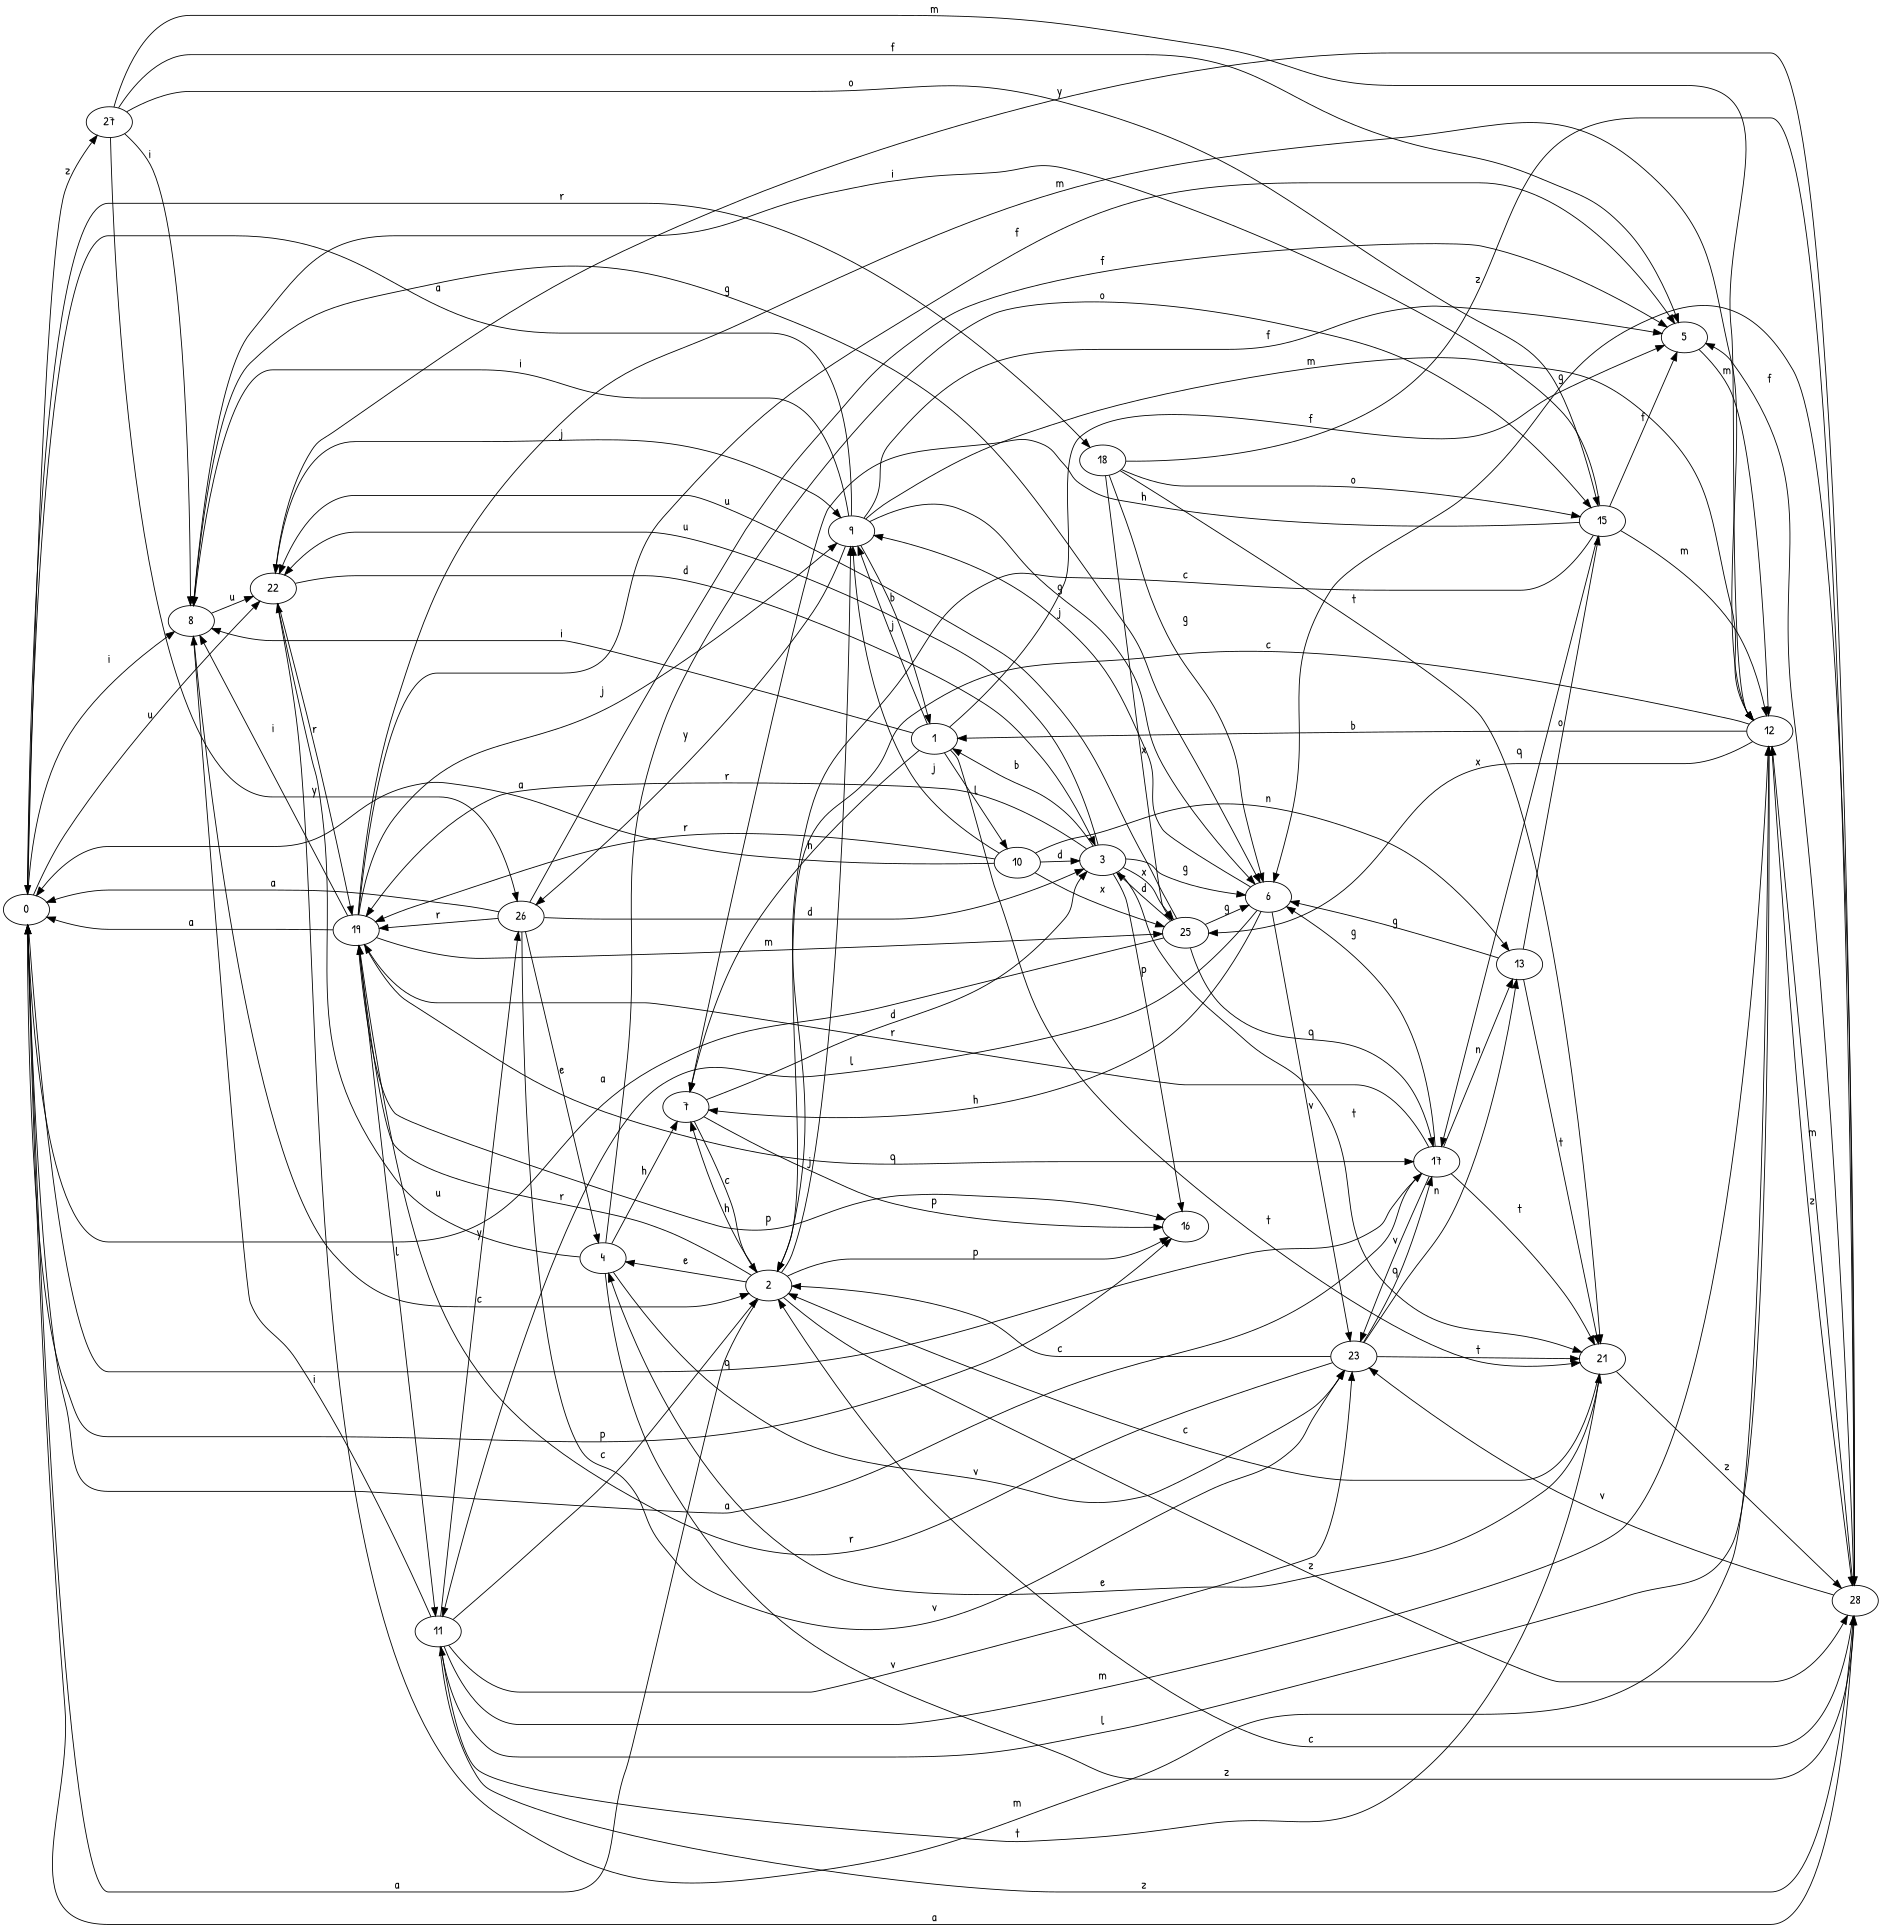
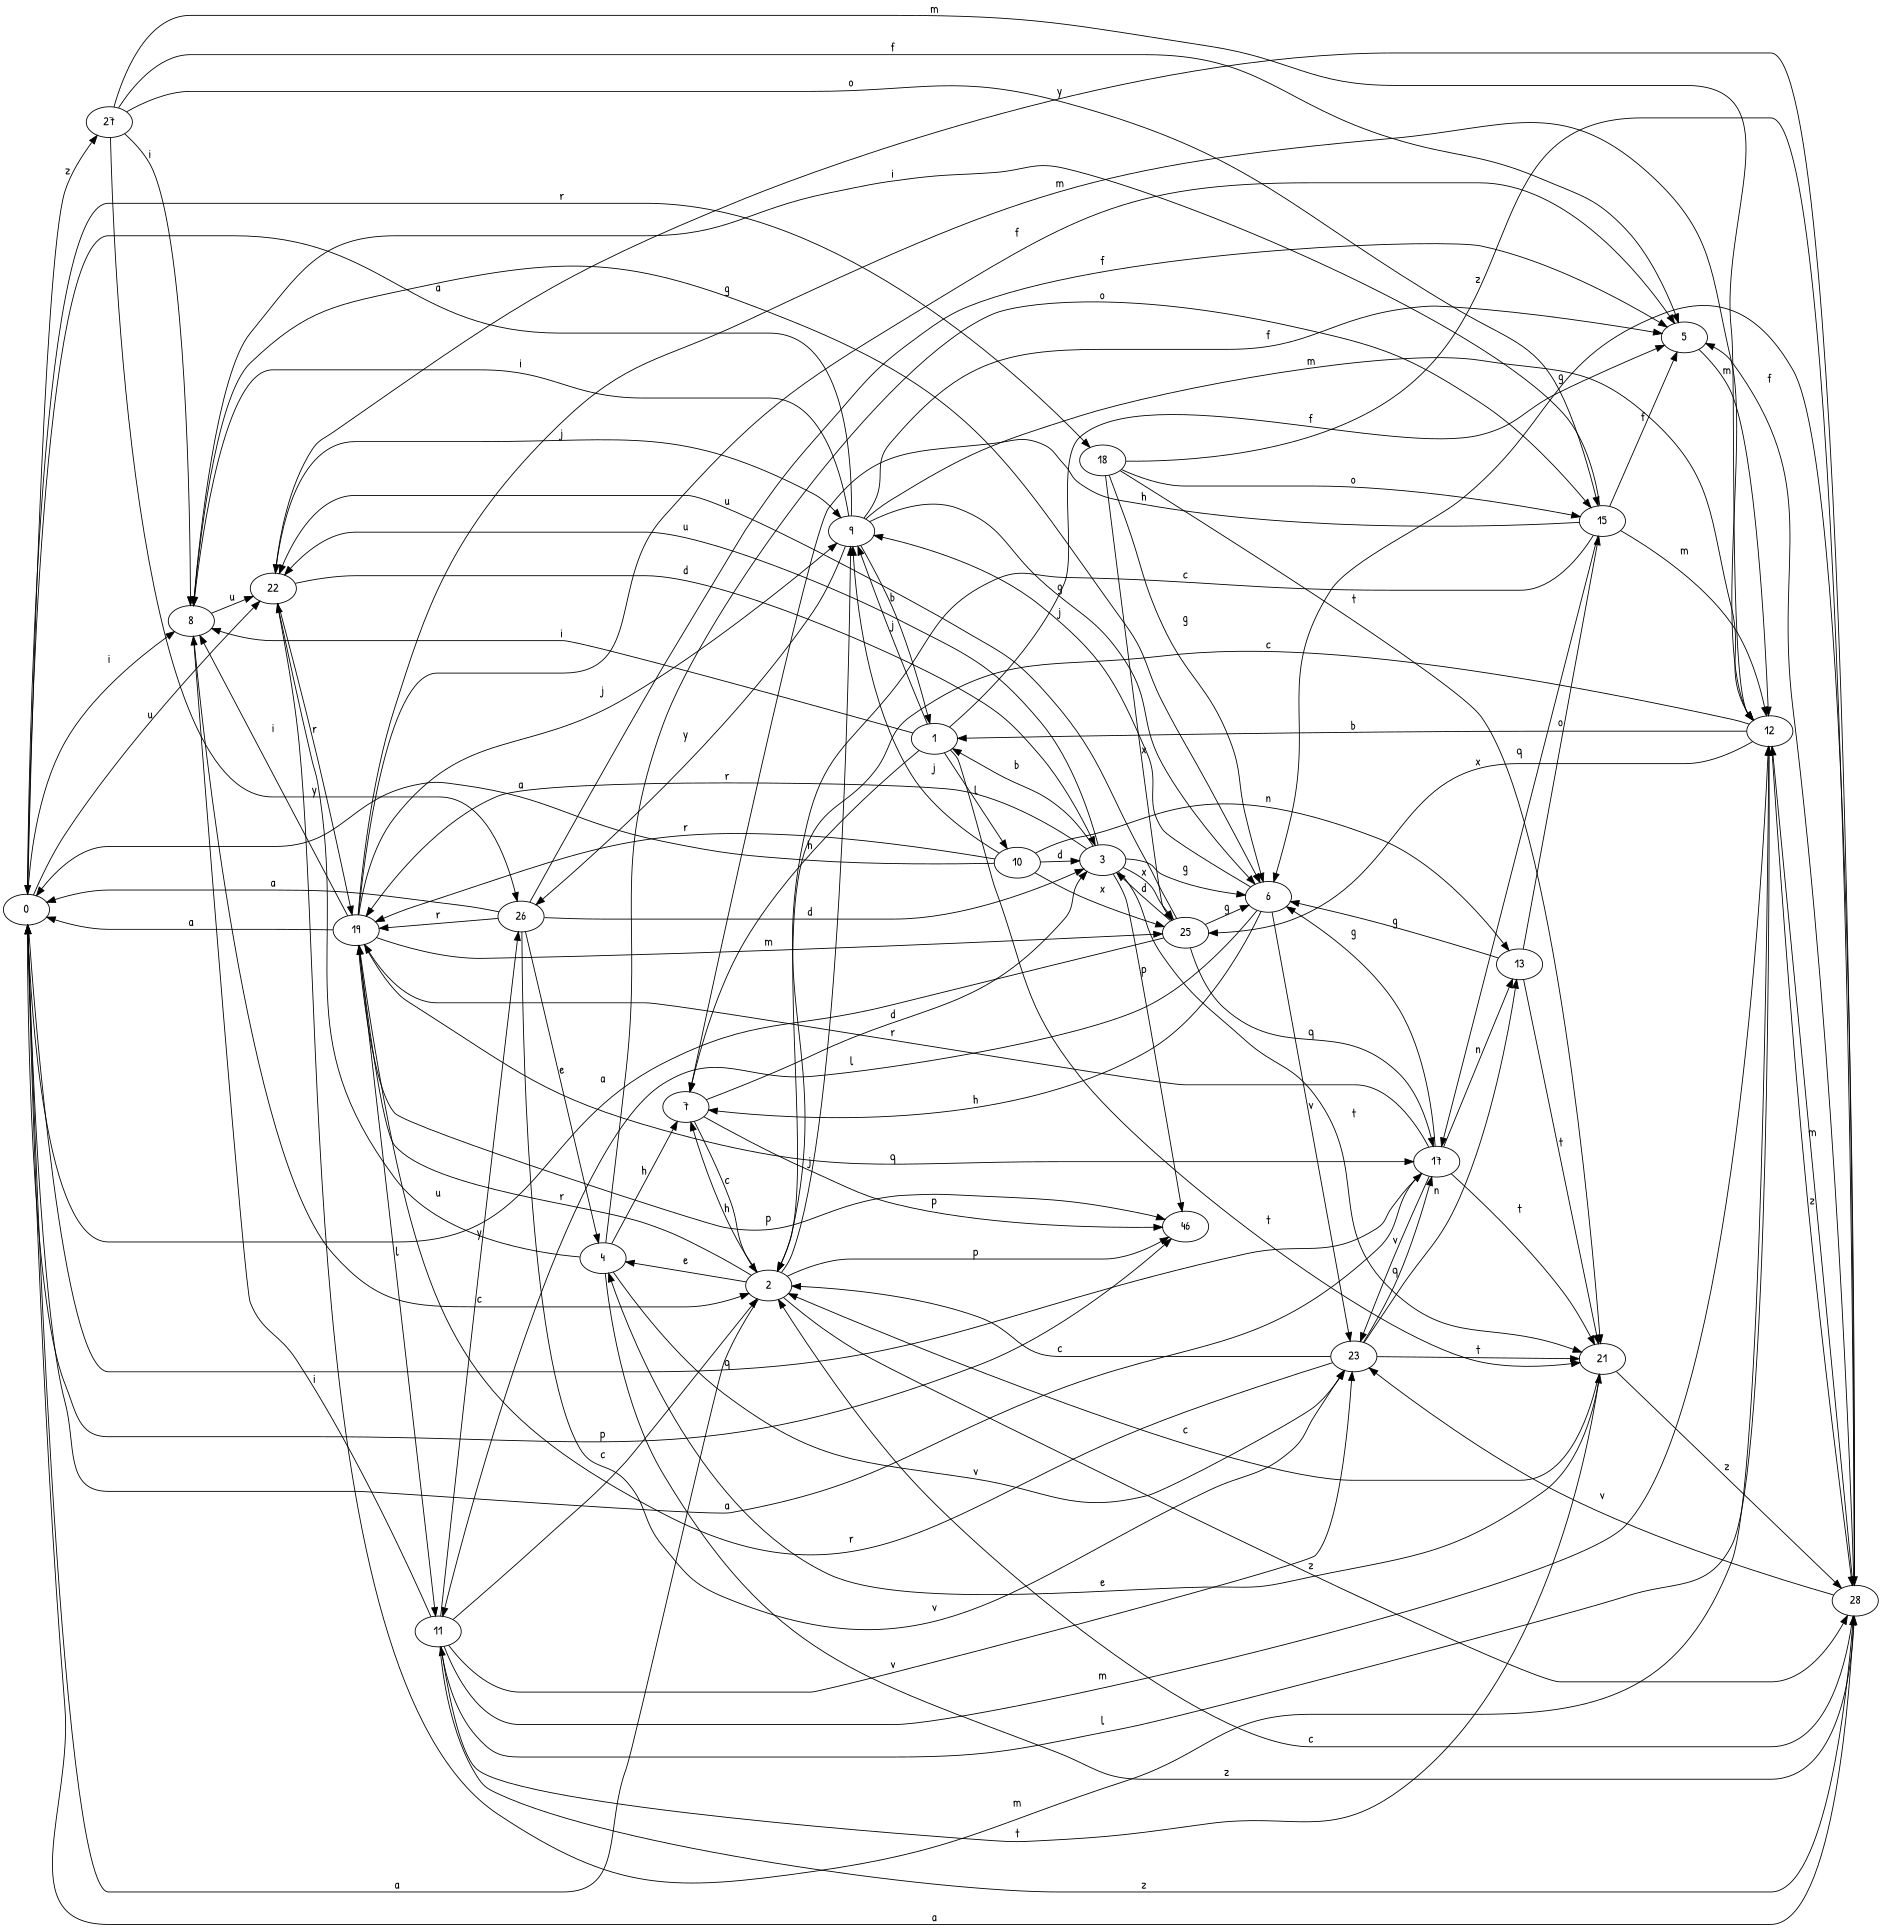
node "16": label "16" -> "46"
